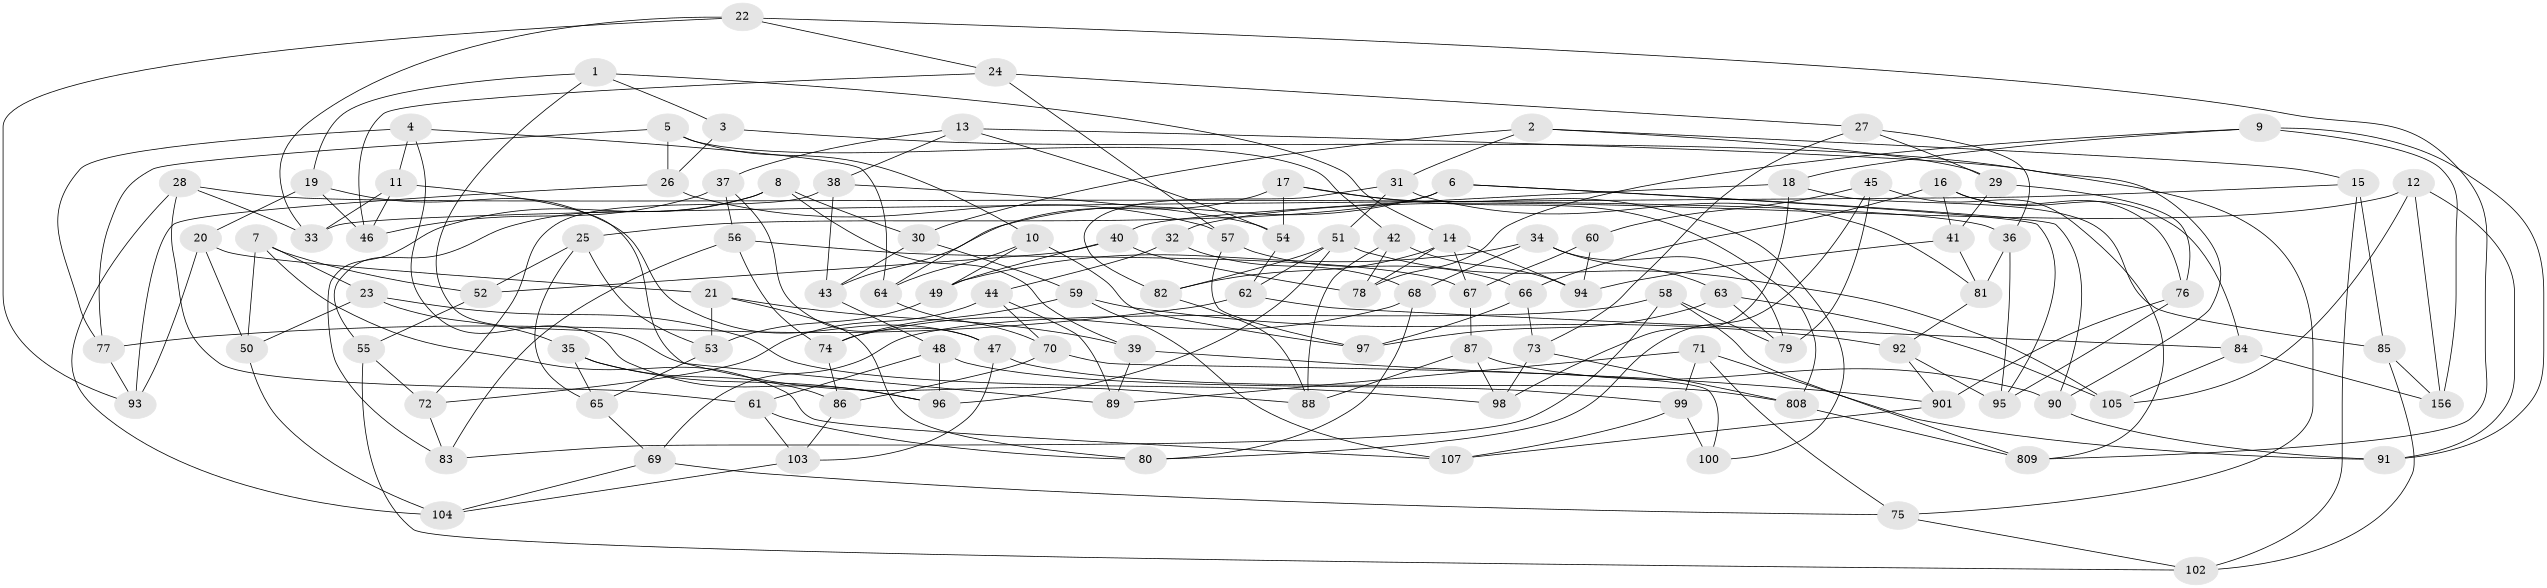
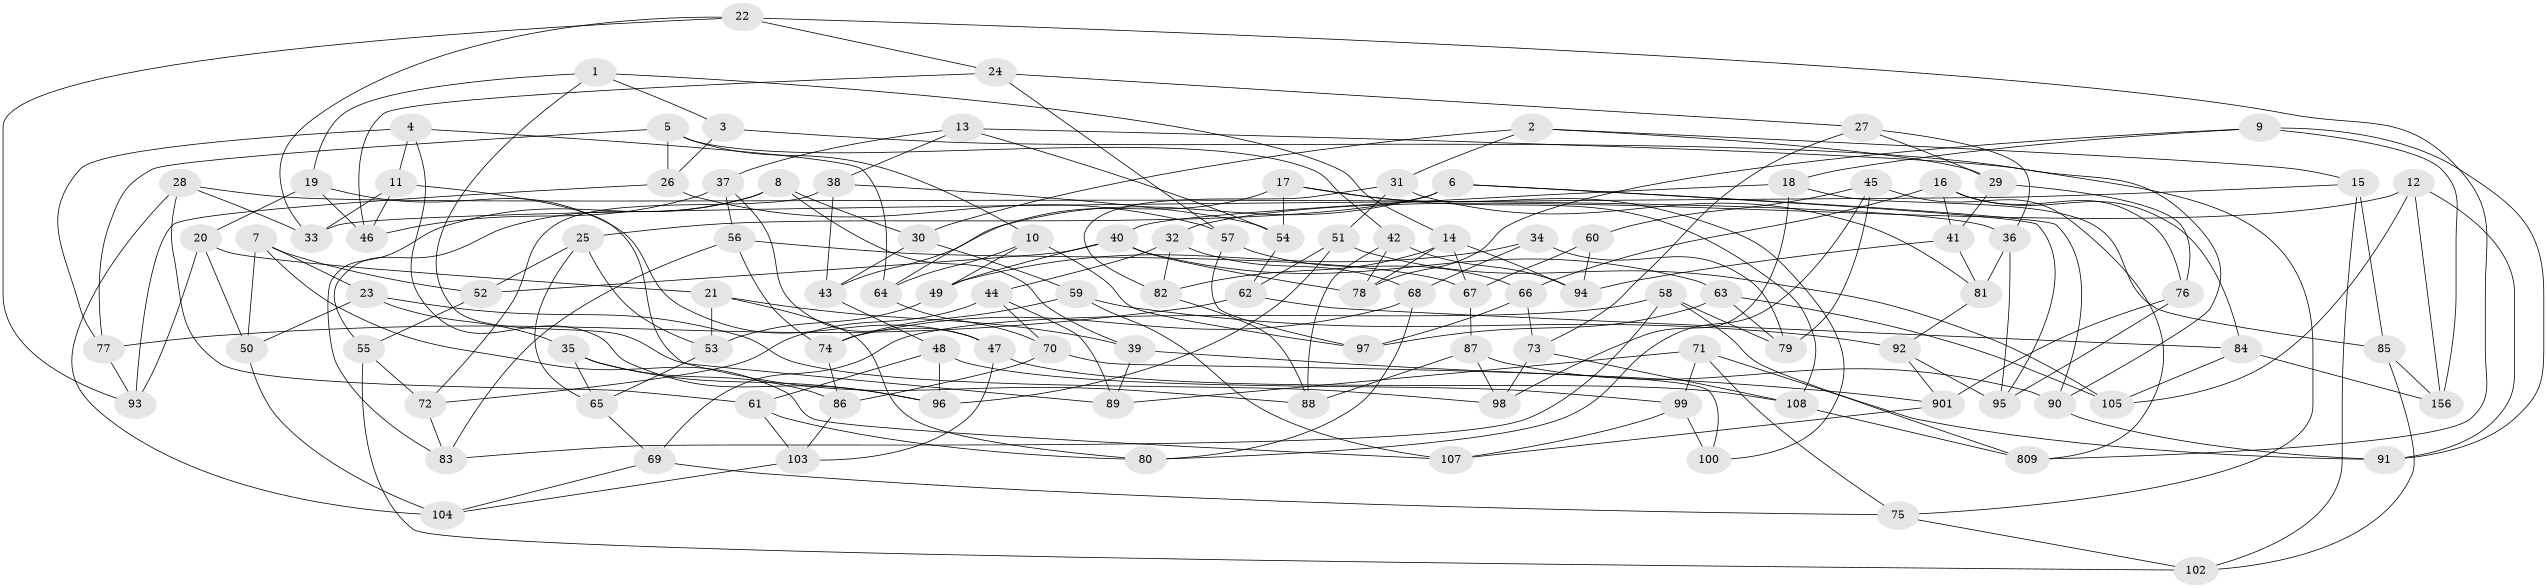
edge "34" -- "63": now "40" -- "63"
edge "51" -- "82": now "32" -- "82"
node "808": label "808" -> "108"
